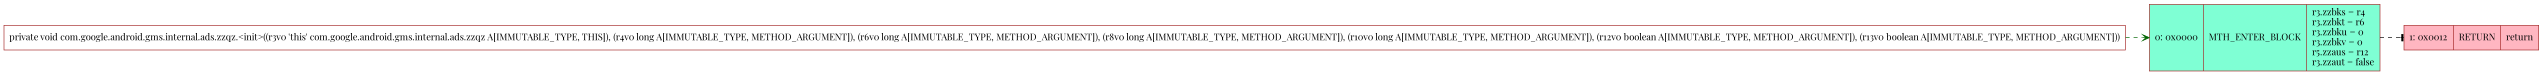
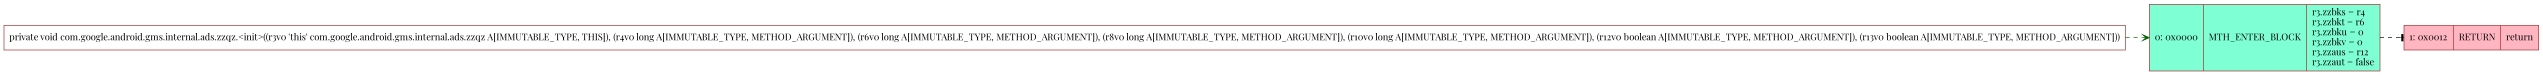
node "0: 0x0000": text "r5.zzaus = r12" -> "r3.zzaus = r12"
